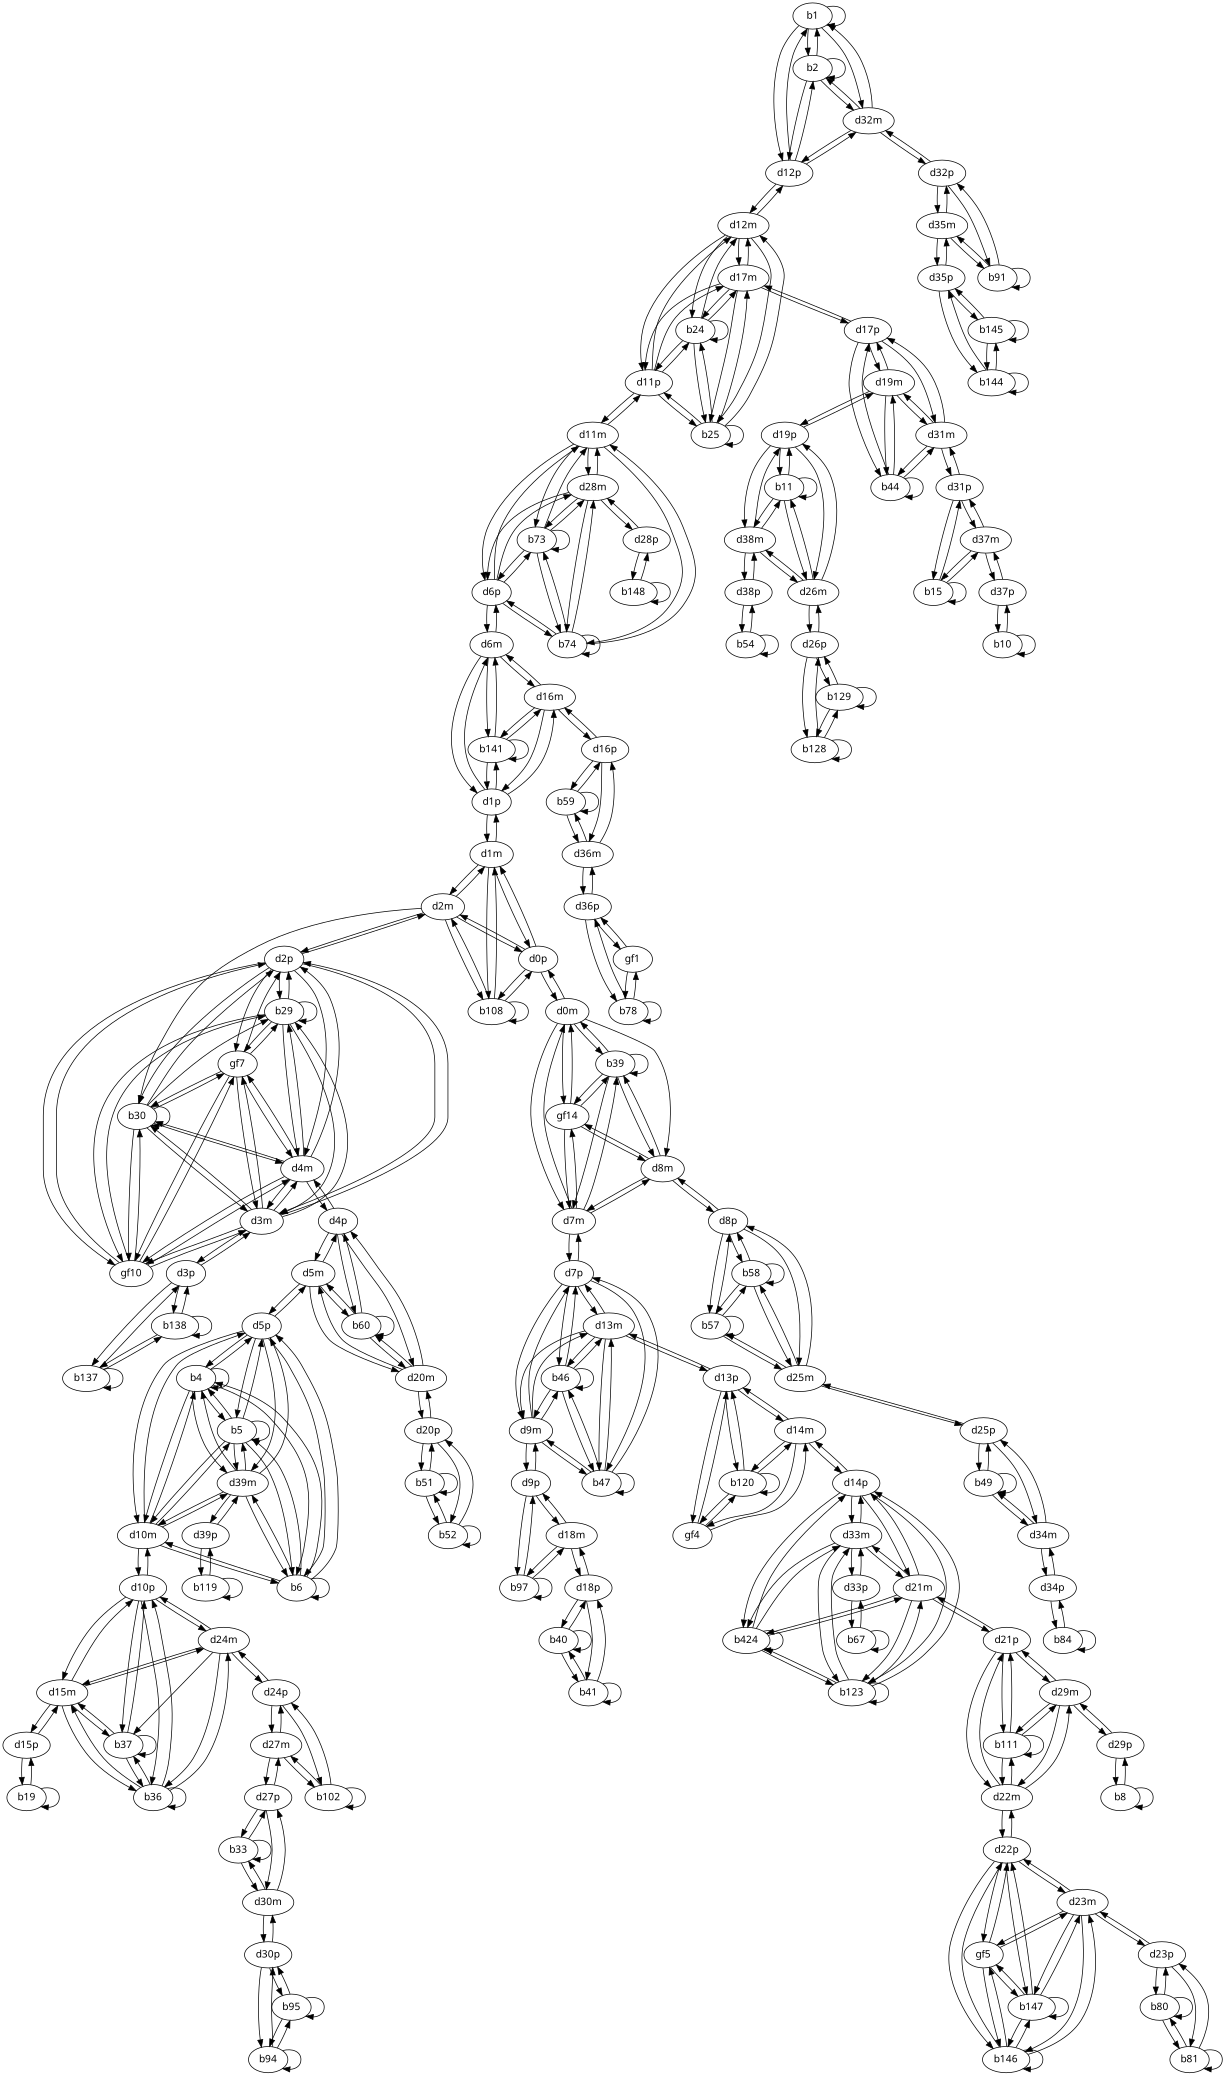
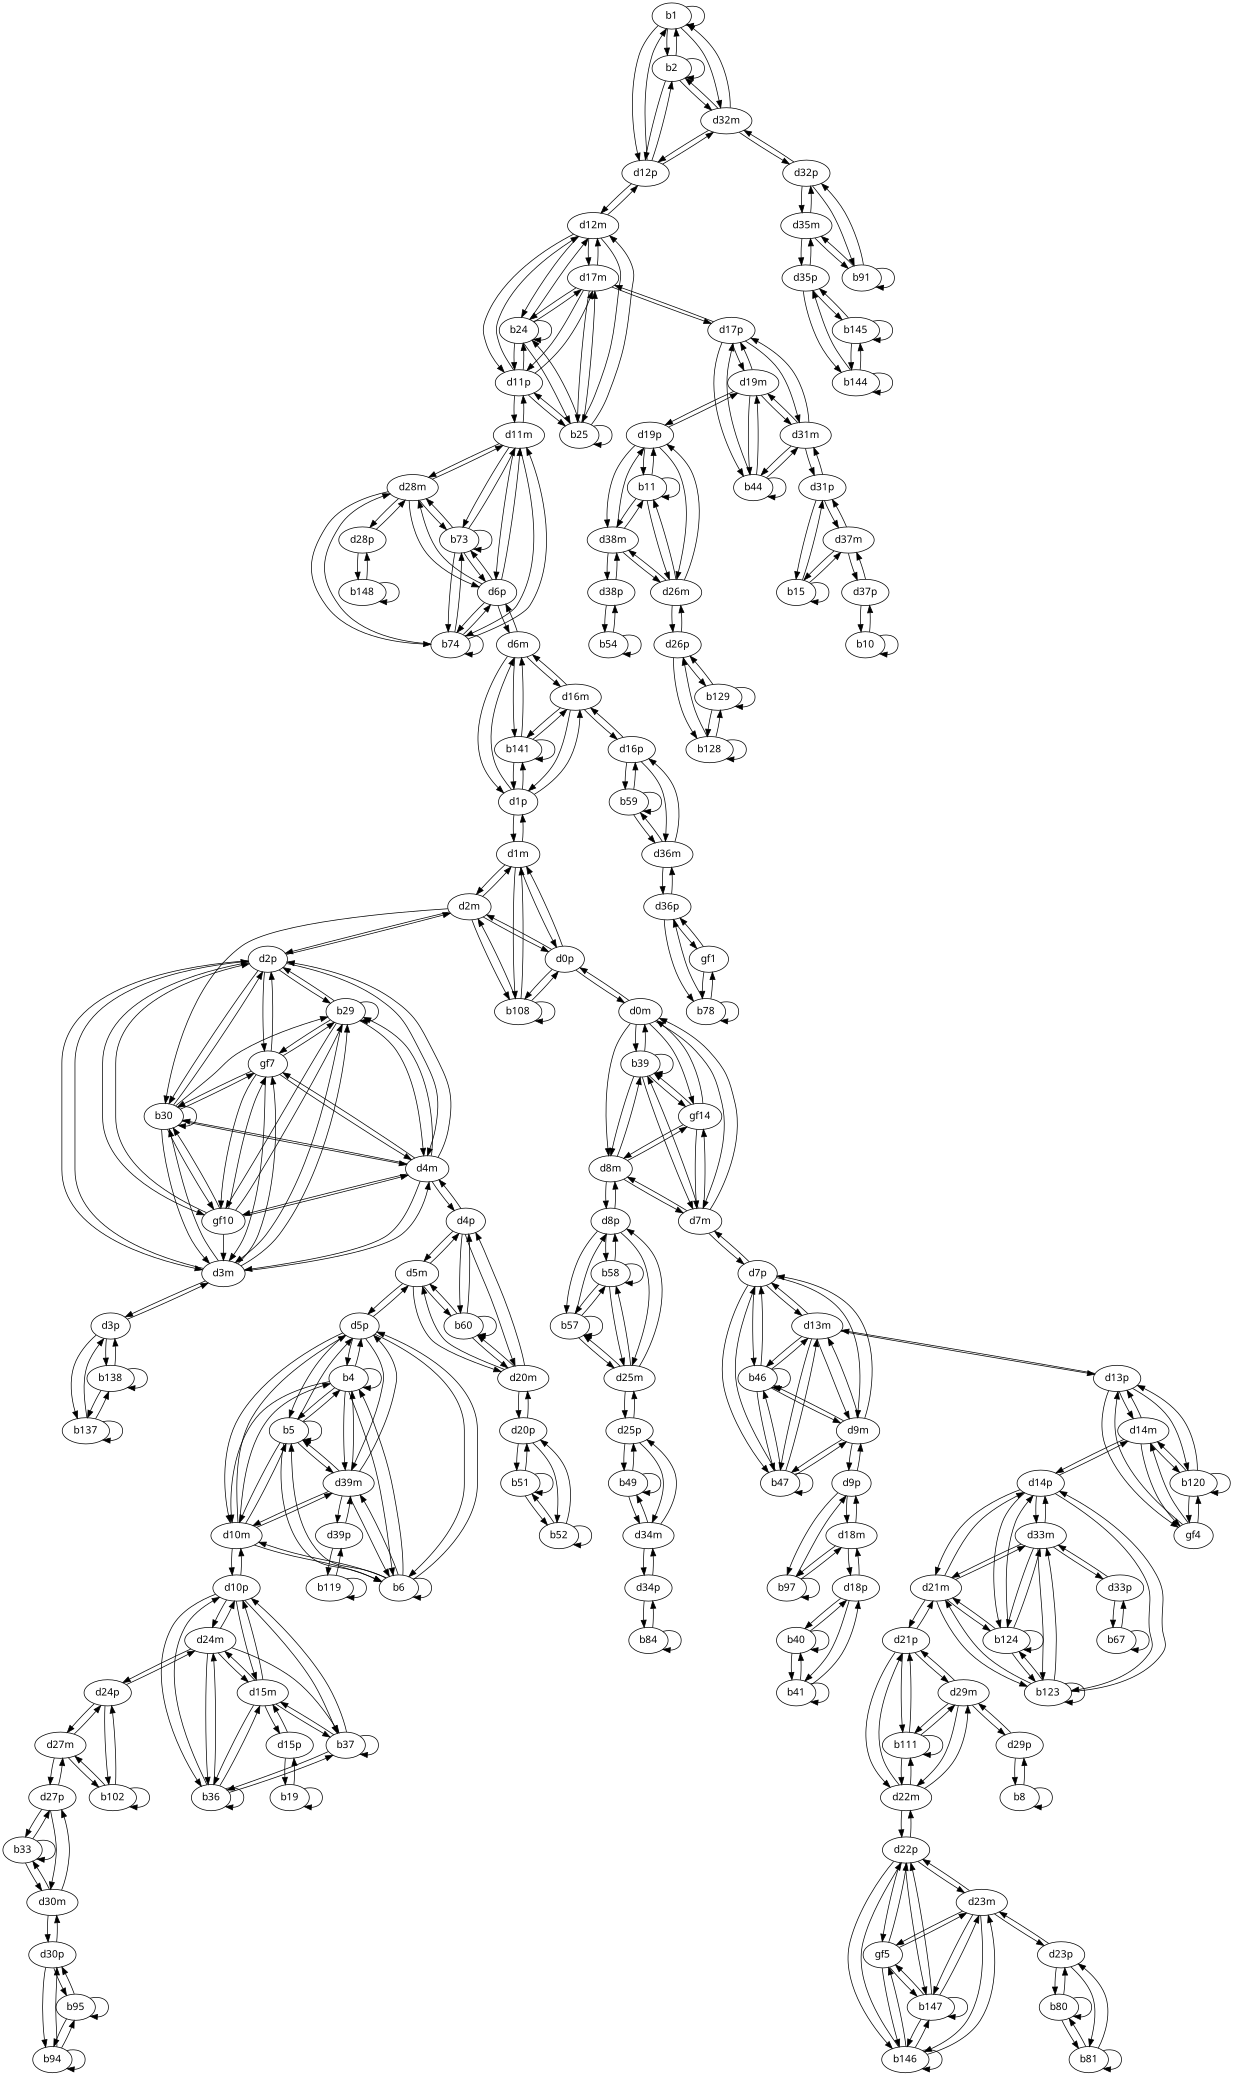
edge "d3m" -> "gf10": removed
node "b424": label "b424" -> "b124"
